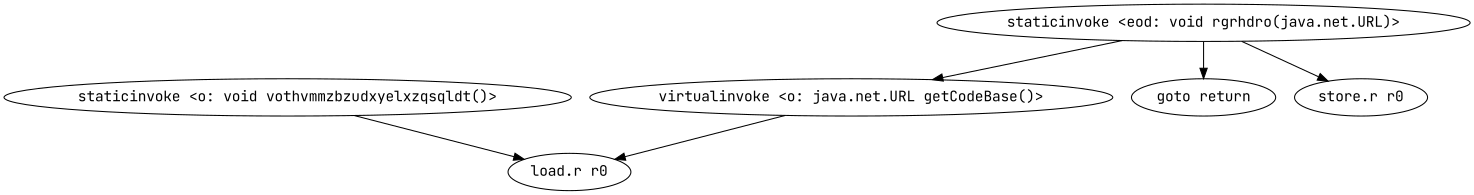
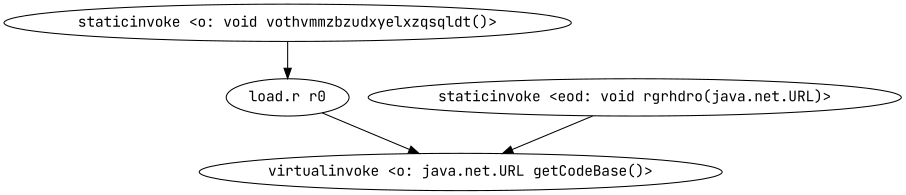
node "goto return": removed
node "store.r r0": removed
edge "virtualinvoke <o: java.net.URL getCodeBase()>" -> "load.r r0": reversed
